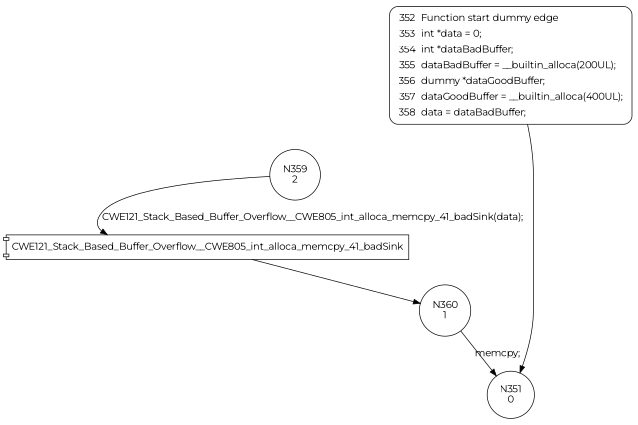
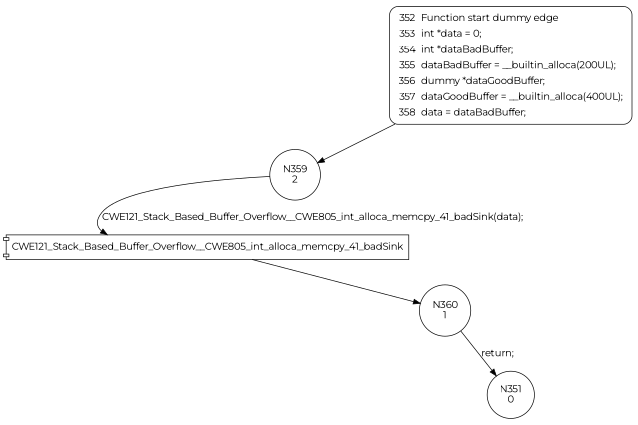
edge "352" -> "N351 0": now "352" -> "N359 2"
edge "N360 1" -> "N351 0": label "memcpy;" -> "return;"
